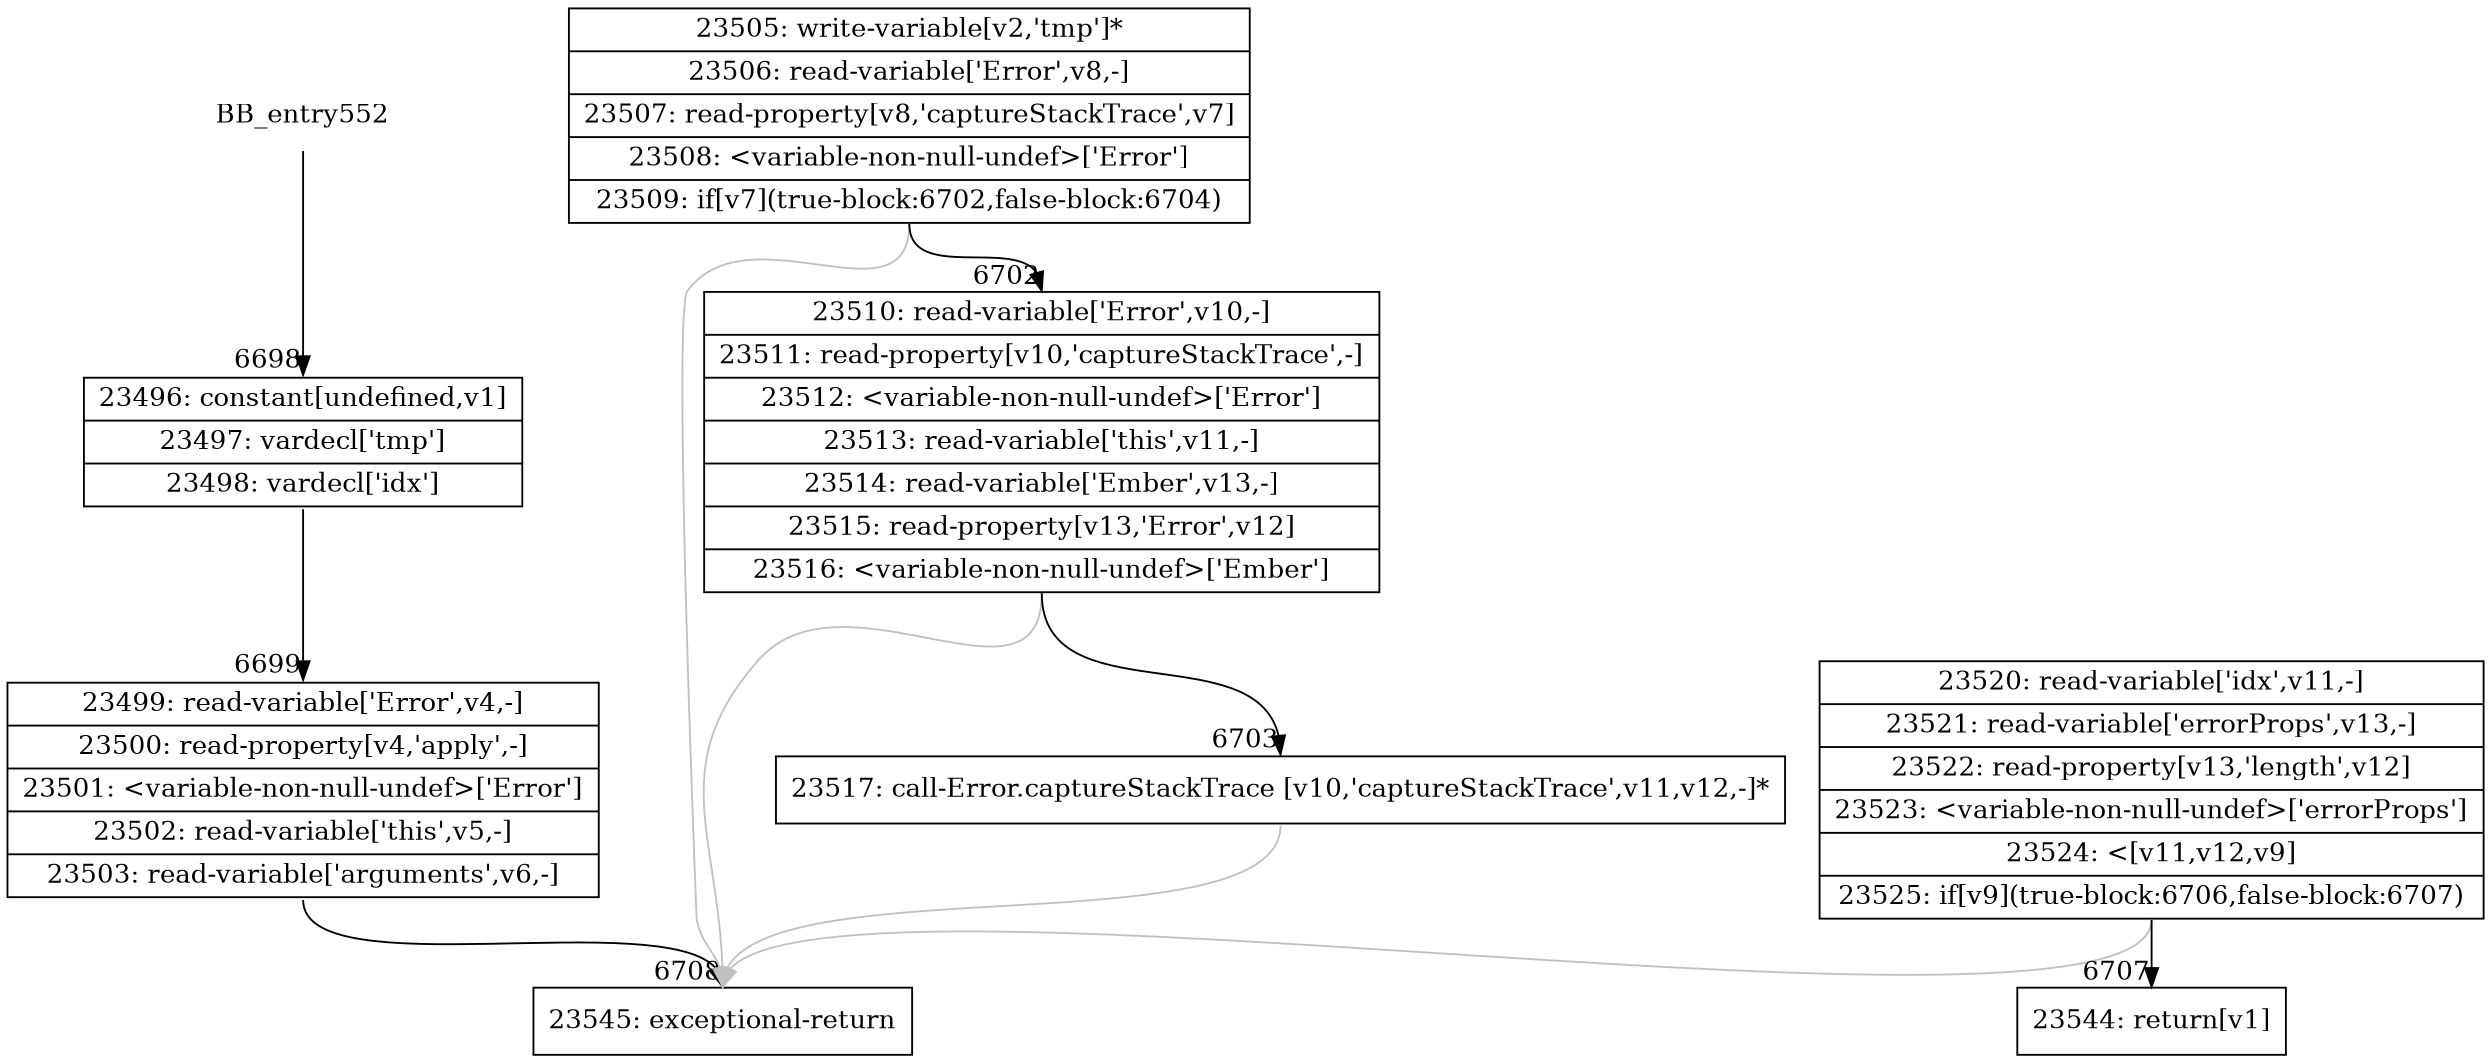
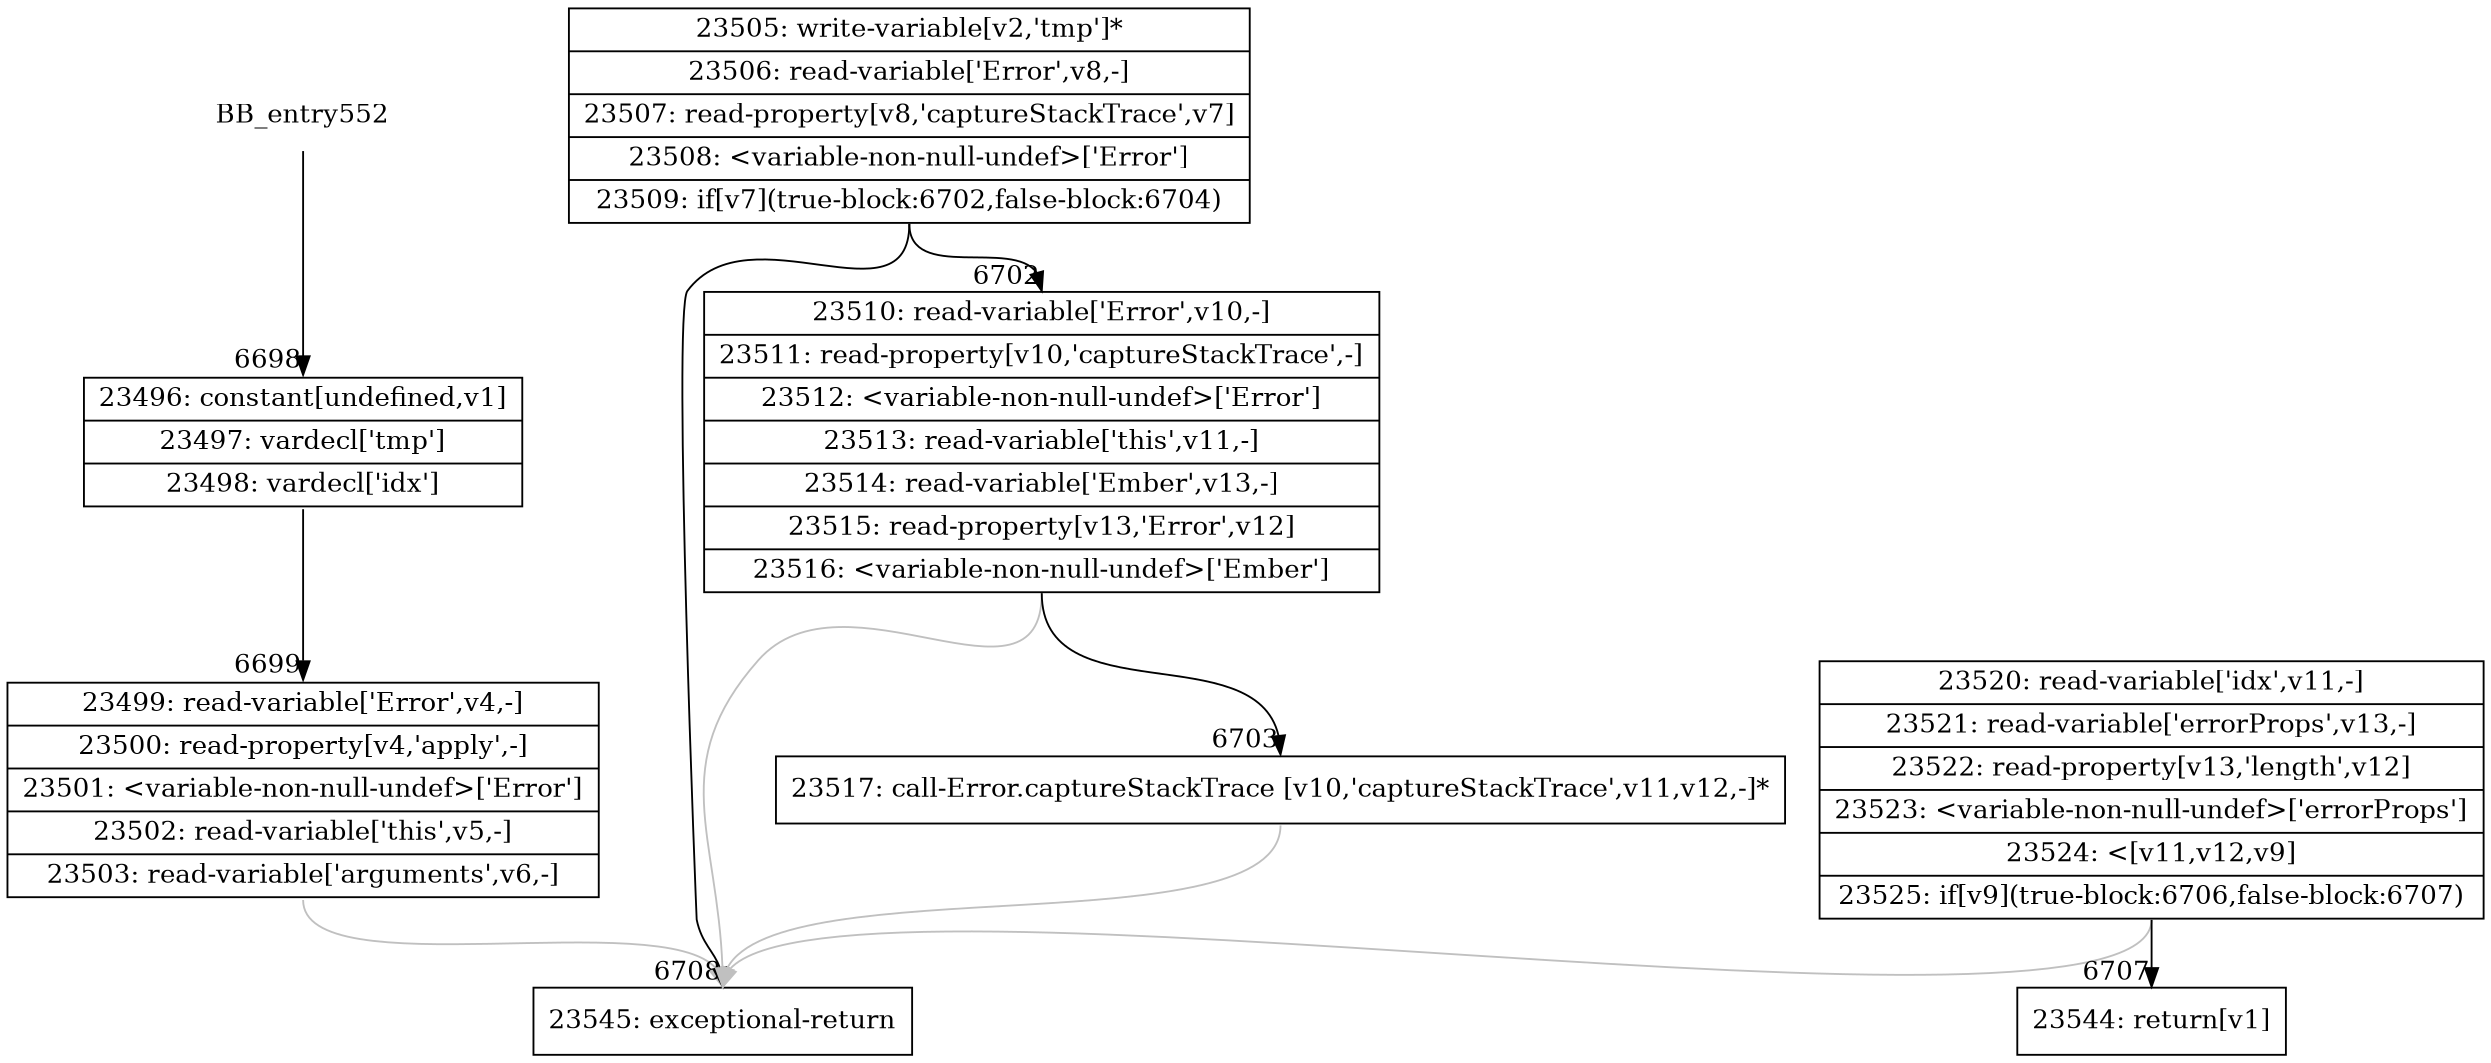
edge "23505: write-variable[v2,'tmp']*" -> "23545: exceptional-return": color gray -> black
edge "23499: read-variable['Error',v4,-]" -> "23545: exceptional-return": color black -> gray
